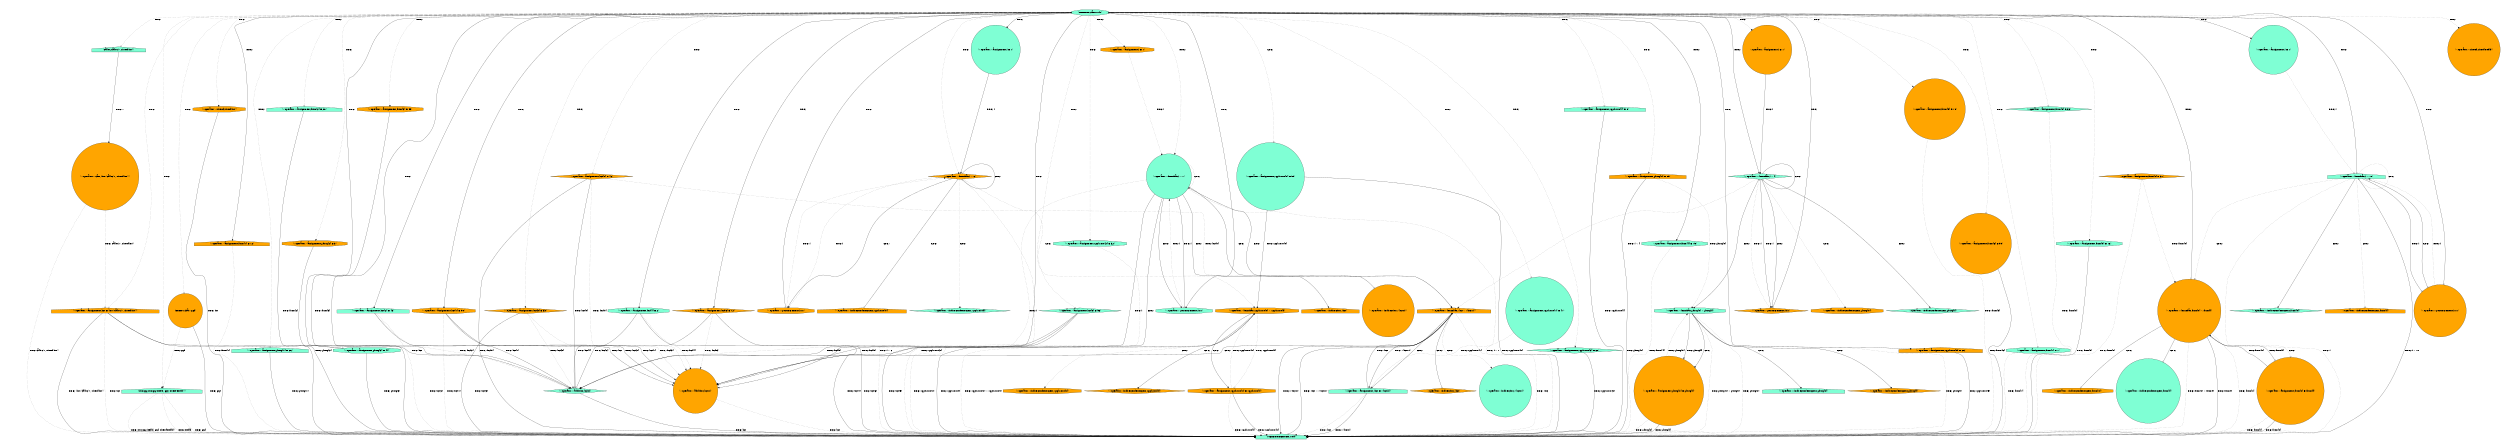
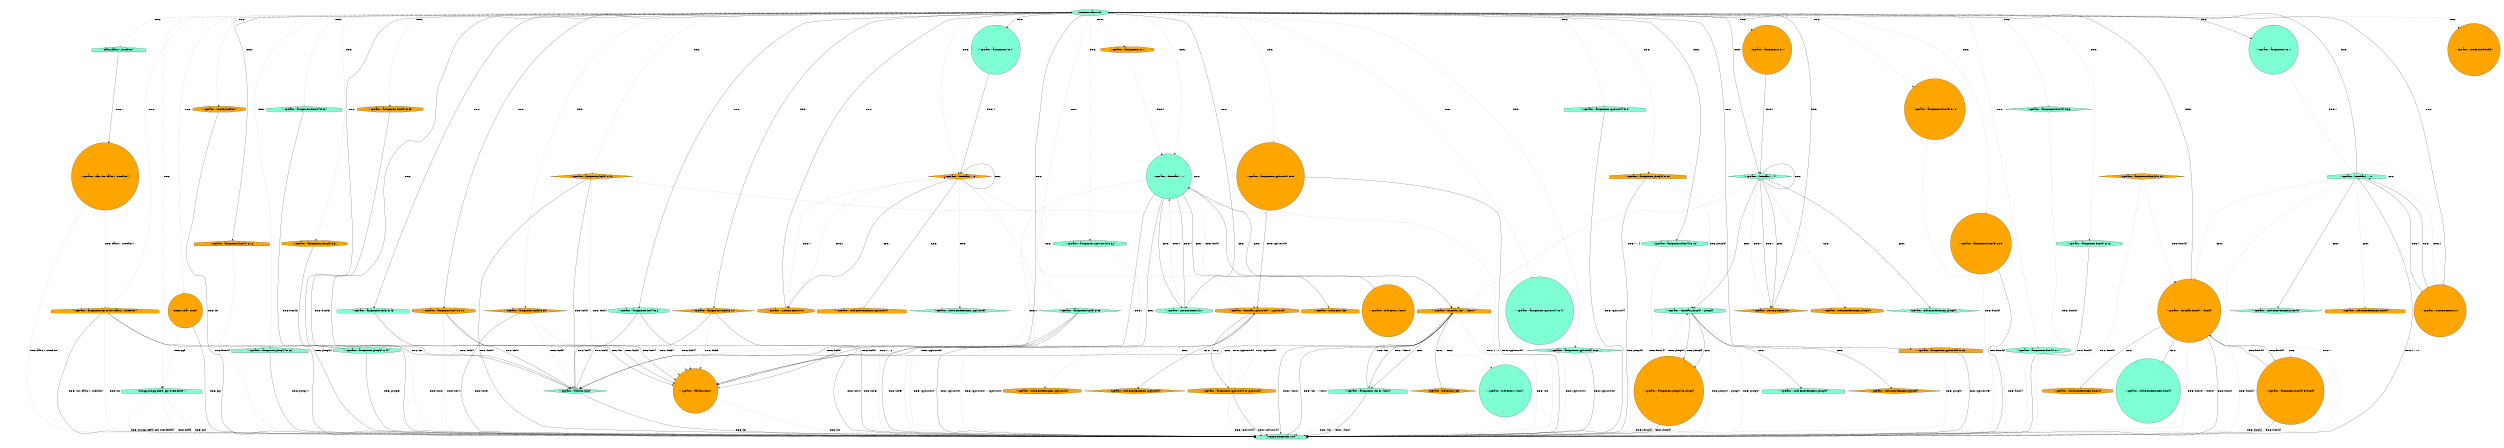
node "(<operator>.assignment,vpplwxzo[0] = 95)": fillcolor aquamarine -> orange
node "(PARAM,char* gqf)": label "(PARAM,char* gqf)" -> "(PARAM,char* sizeof)"
edge "(<operator>.assignment,vpplwxzo[1] = 47)" -> "(<operator>.assignment,*kct = *(kct+i))": now "(<operator>.assignment,vpplwxzo[1] = 47)" -> "(METHOD_RETURN,void)"
